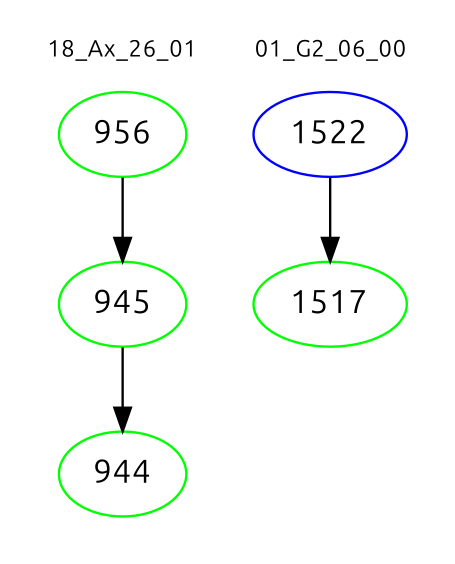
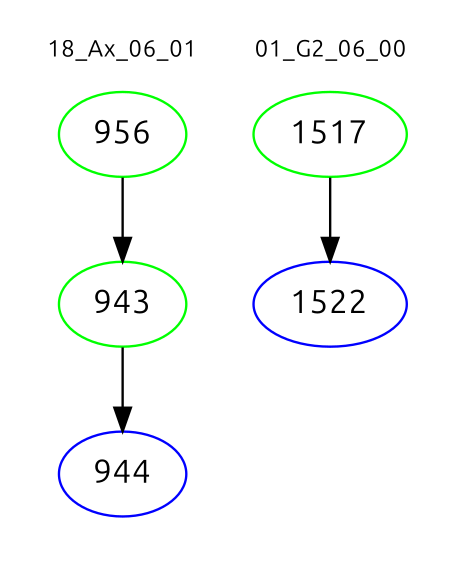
cluster "18_Ax_26_01": label "18_Ax_26_01" -> "18_Ax_06_01"
edge "1522" -> "1517": reversed
node "945": label "945" -> "943"
node "944": color green -> blue
